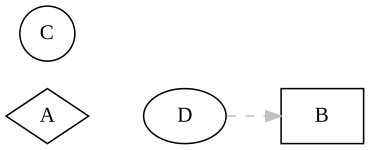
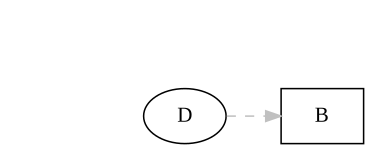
node "C": removed
node "A": removed
